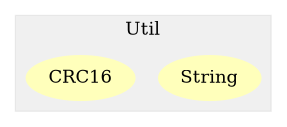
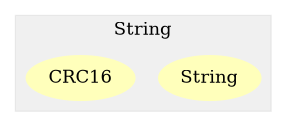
cluster "Util": label "Util" -> "String"
